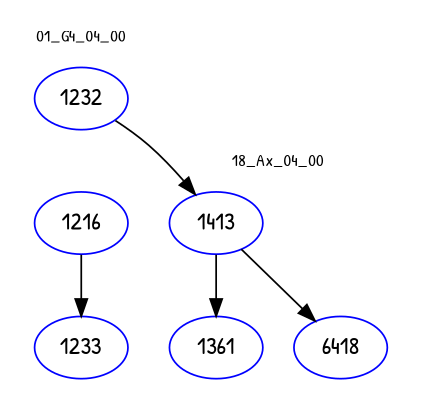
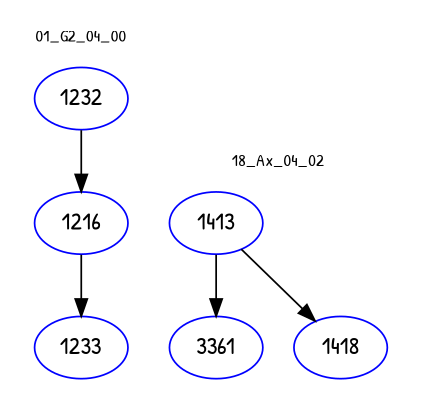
cluster "01_G4_04_00": label "01_G4_04_00" -> "01_G2_04_00"
edge "1232" -> "1413": now "1232" -> "1216"
cluster "18_Ax_04_00": label "18_Ax_04_00" -> "18_Ax_04_02"
node "1361": label "1361" -> "3361"
node "6418": label "6418" -> "1418"
